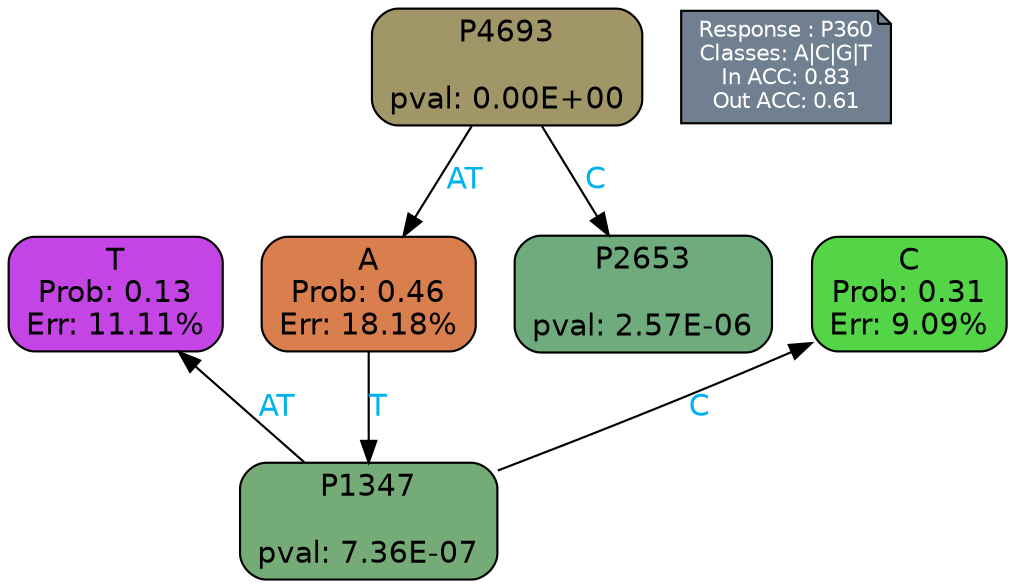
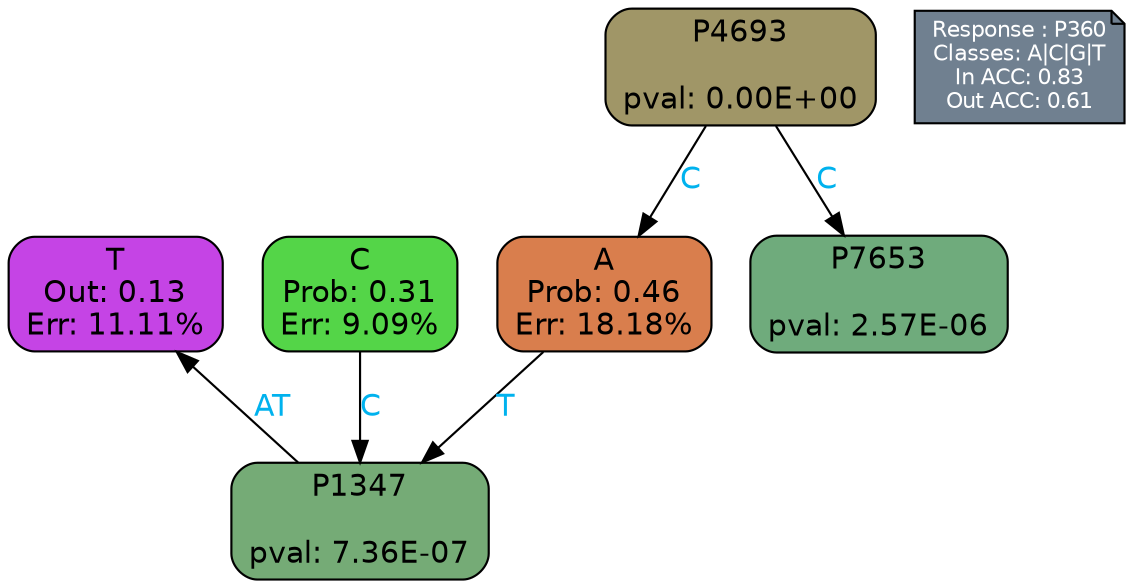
edge "P4693 pval: 0.00E+00" -> "A Prob: 0.46 Err: 18.18%": label "AT" -> "C"
node "T Prob: 0.13 Err: 11.11%": label "T Prob: 0.13 Err: 11.11%" -> "T Out: 0.13 Err: 11.11%"
node "P2653 pval: 2.57E-06": label "P2653 pval: 2.57E-06" -> "P7653 pval: 2.57E-06"
edge "P1347 pval: 7.36E-07" -> "C Prob: 0.31 Err: 9.09%": reversed
